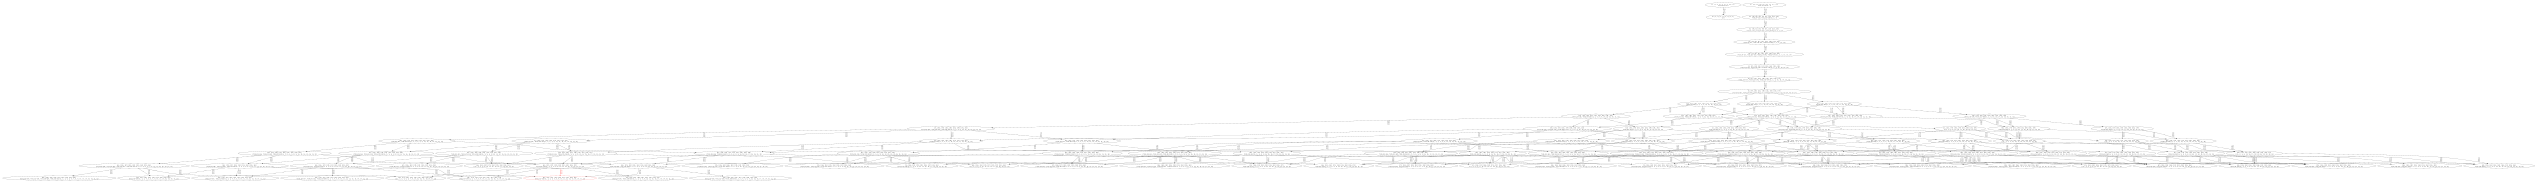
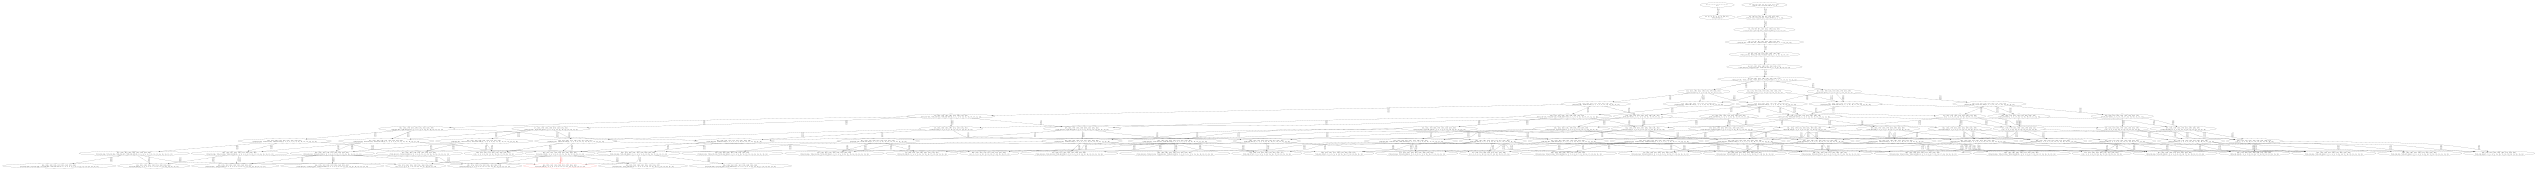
node "S2: [48, 48] [48, 48] [48, 61] [87, 110] {T0J1:87-110}{1, 2}": removed
edge "S1: [0, 0] [0, 0] [0, 0] [48, 61] {T0J0:48-61}{1}" -> "S0: [0, 0] [0, 0] [0, 0] [0, 0] {}{}": reversed
